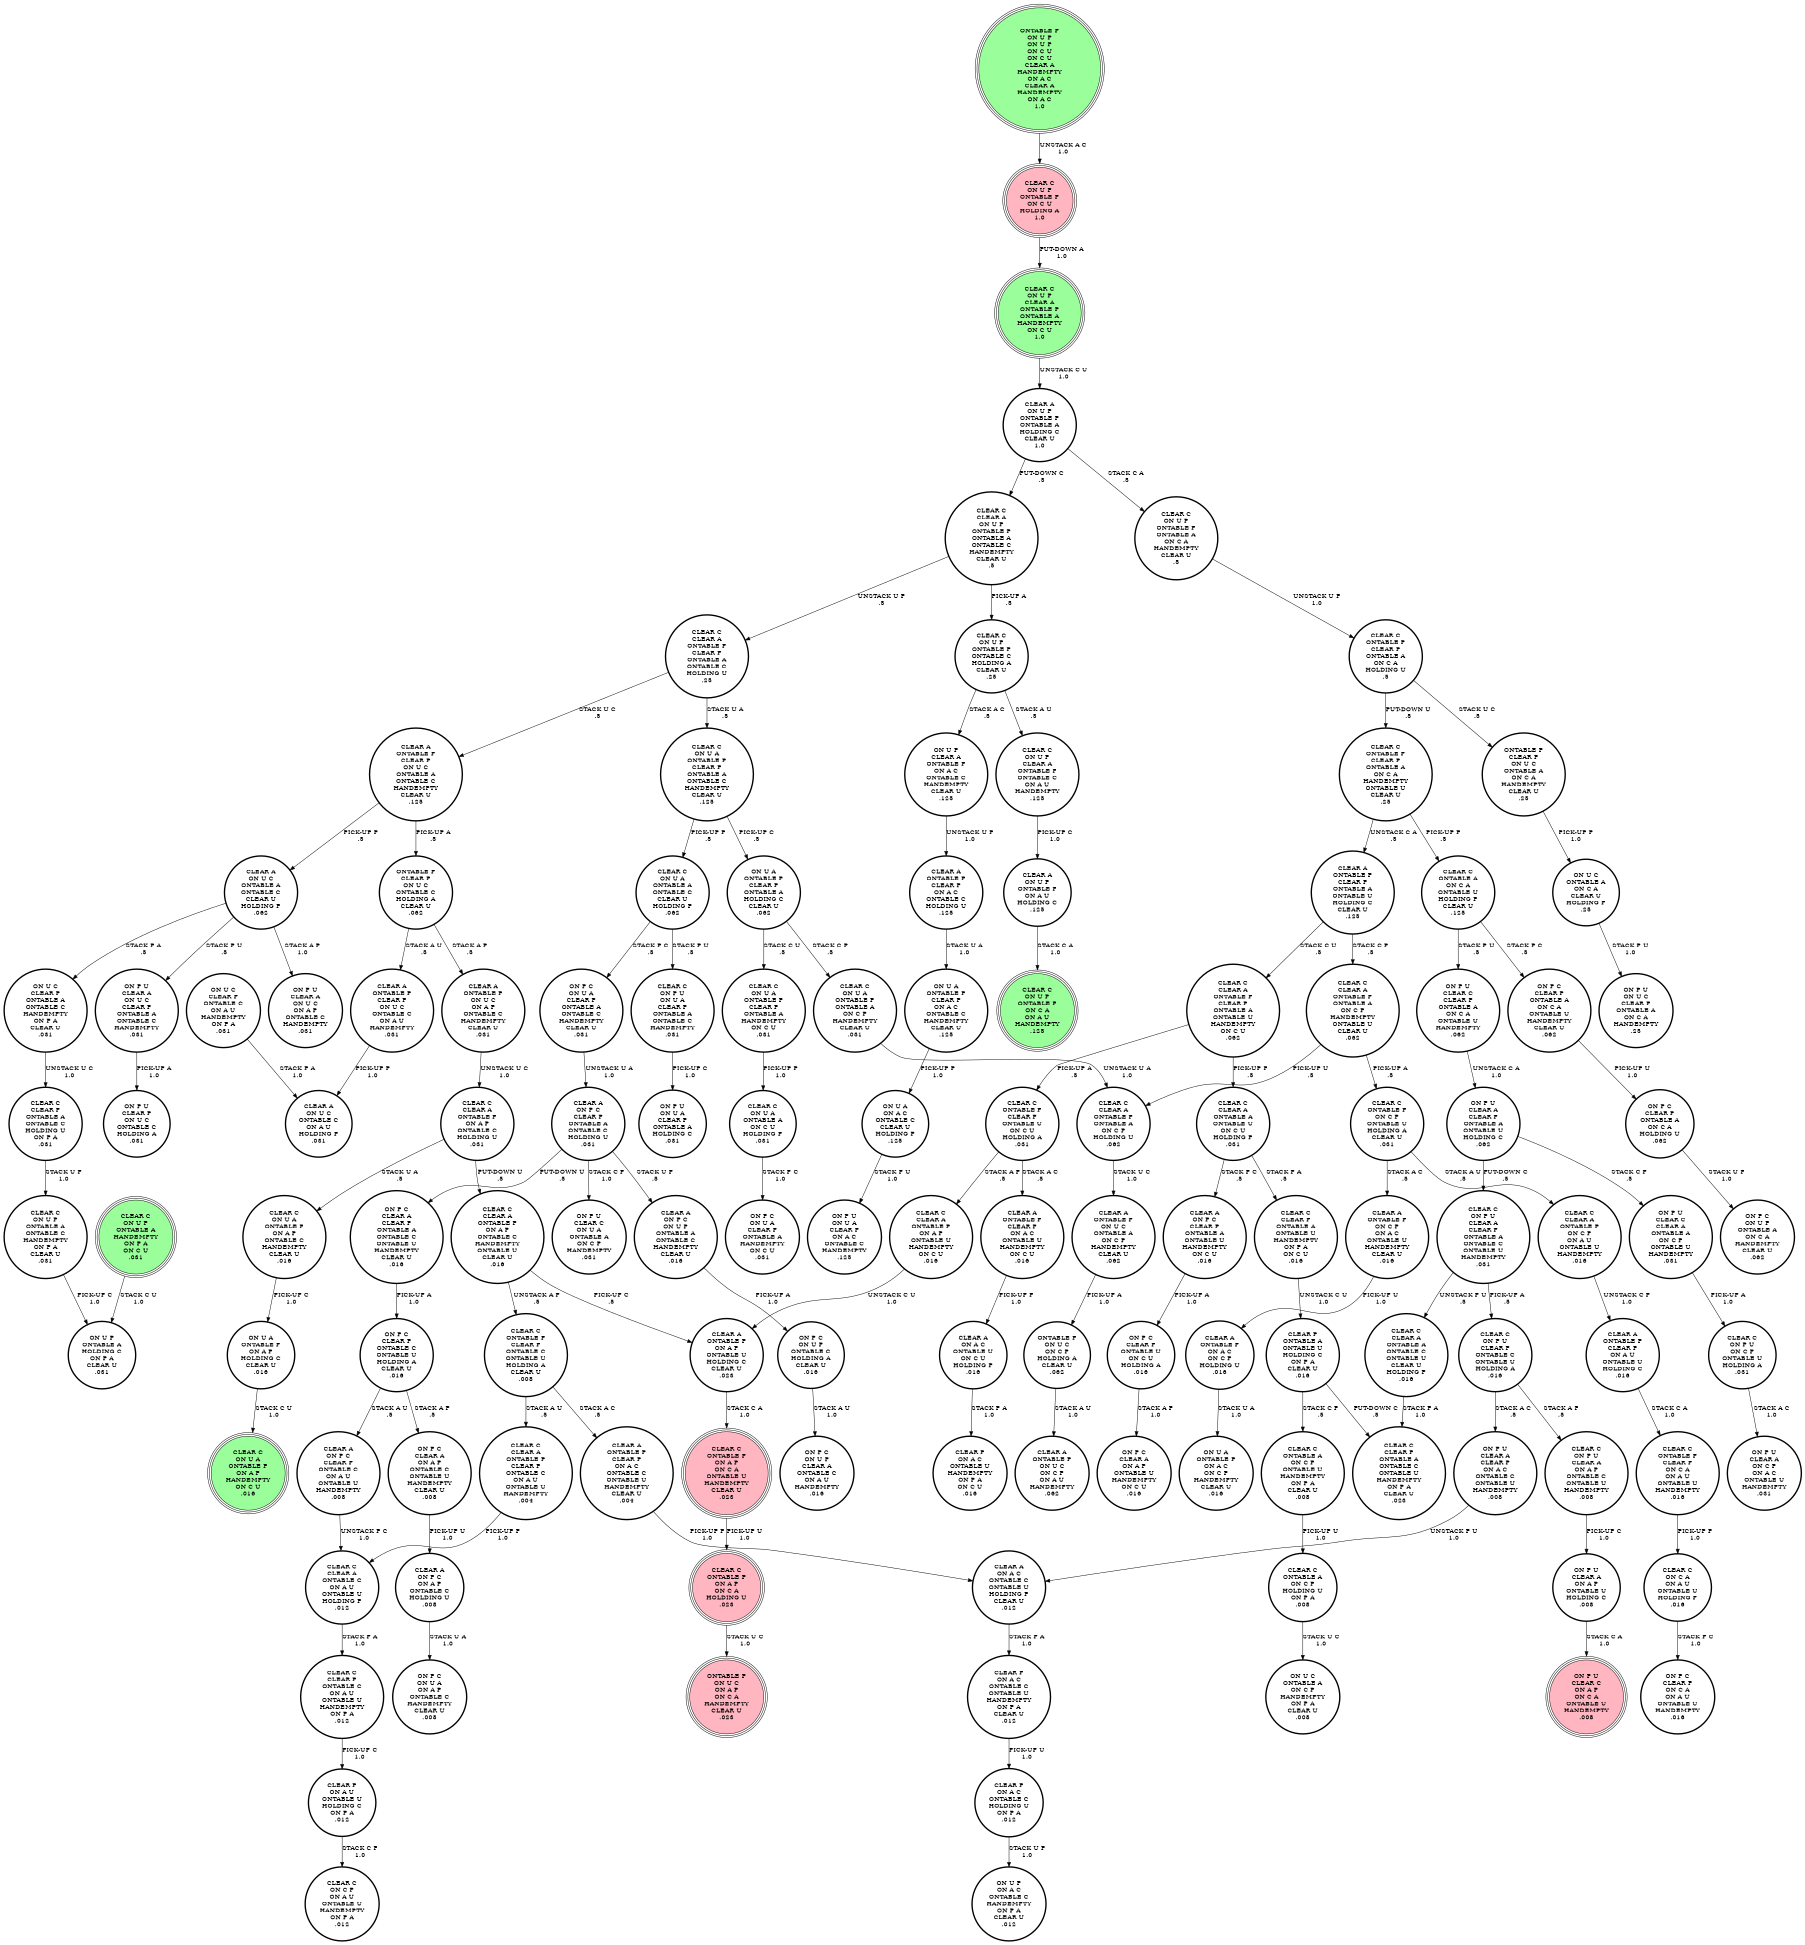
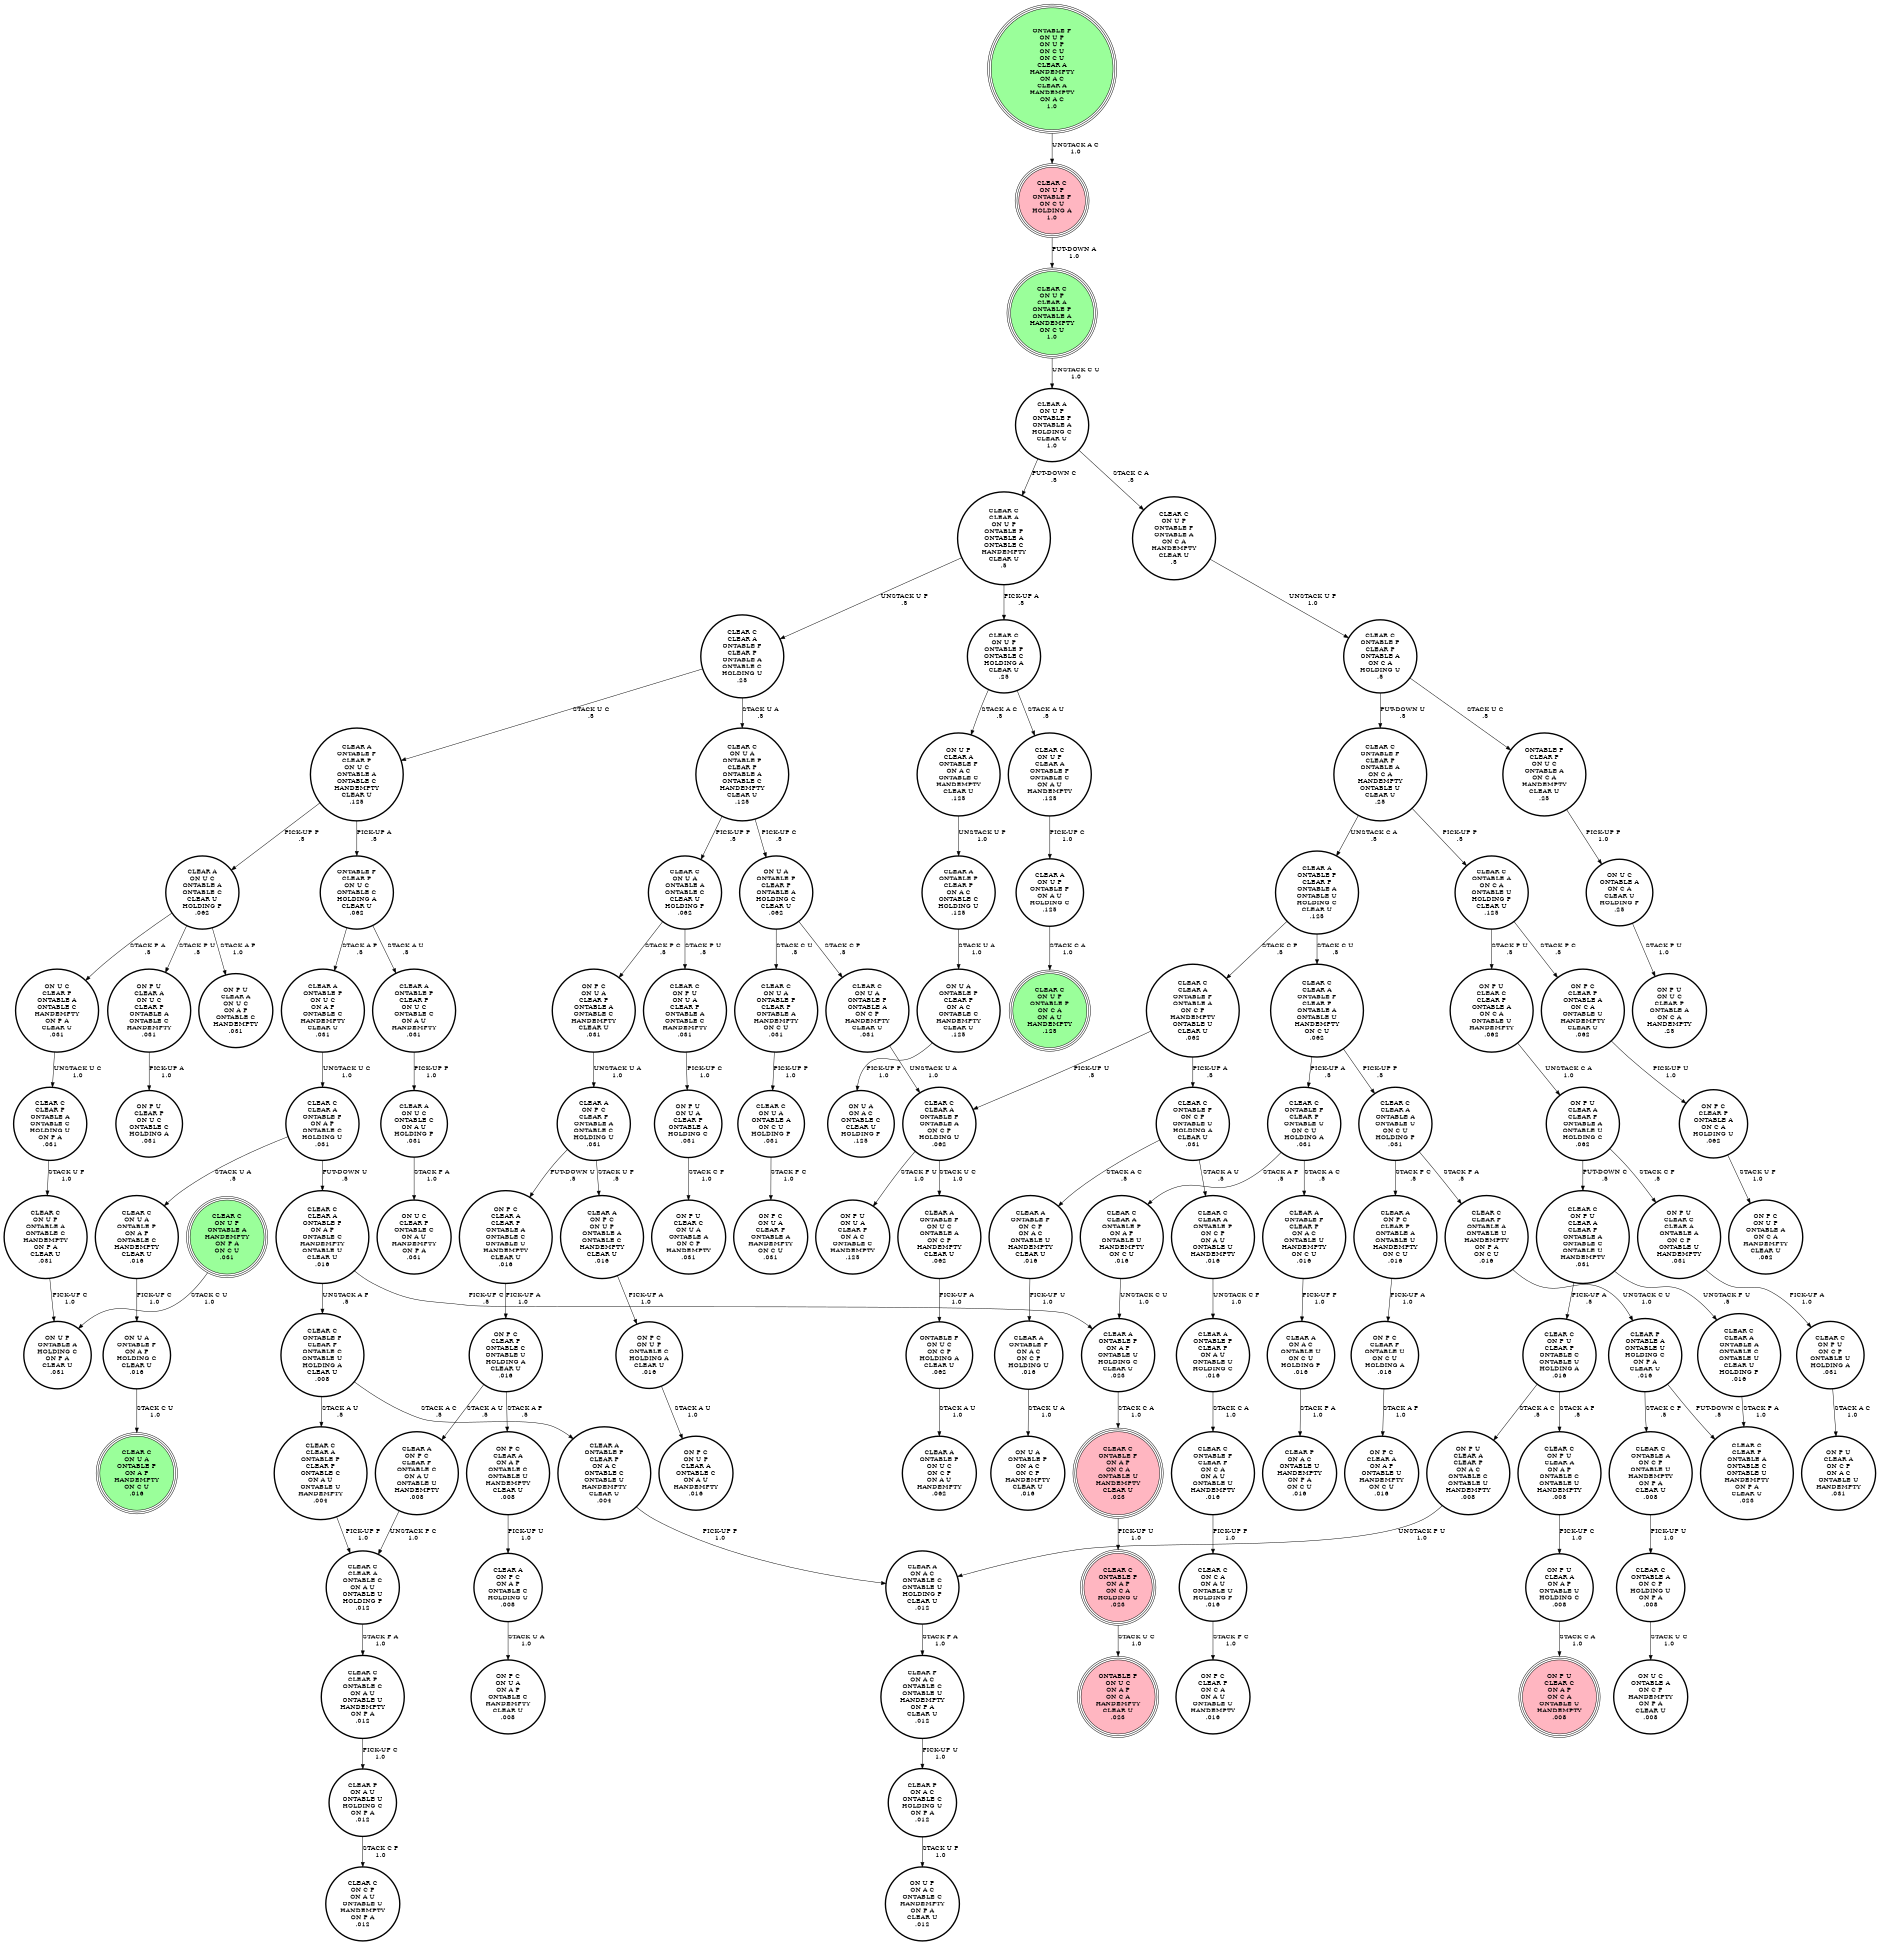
edge "ON U C CLEAR P ONTABLE C ON A U HANDEMPTY ON P A .031" -> "CLEAR A ON U C ONTABLE C ON A U HOLDING P .031": reversed
edge "ON U A ON A C ONTABLE C CLEAR U HOLDING P .125" -> "ON P U ON U A CLEAR P ON A C ONTABLE C HANDEMPTY .125": now "CLEAR C CLEAR A ONTABLE P ONTABLE A ON C P HOLDING U .062" -> "ON P U ON U A CLEAR P ON A C ONTABLE C HANDEMPTY .125"
edge "CLEAR A ON P C CLEAR P ONTABLE A ONTABLE C HOLDING U .031" -> "ON P U CLEAR C ON U A ONTABLE A ON C P HANDEMPTY .031": now "ON P U ON U A CLEAR P ONTABLE A HOLDING C .031" -> "ON P U CLEAR C ON U A ONTABLE A ON C P HANDEMPTY .031"
